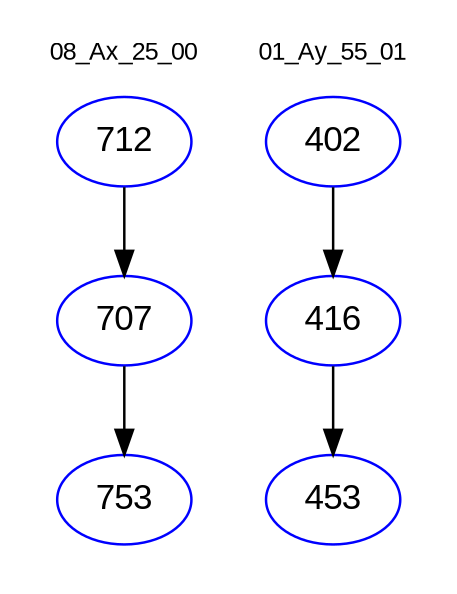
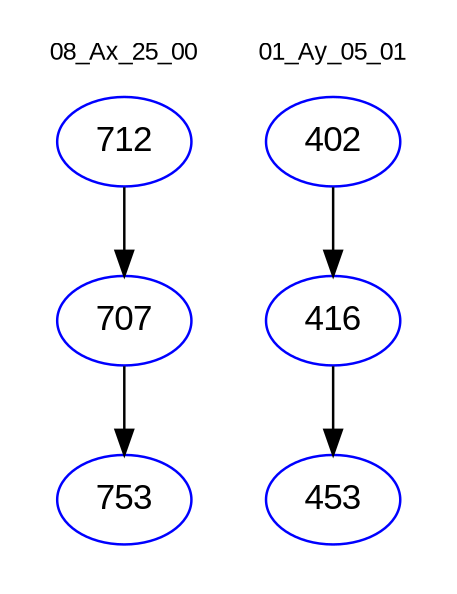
cluster "01_Ay_55_01": label "01_Ay_55_01" -> "01_Ay_05_01"
